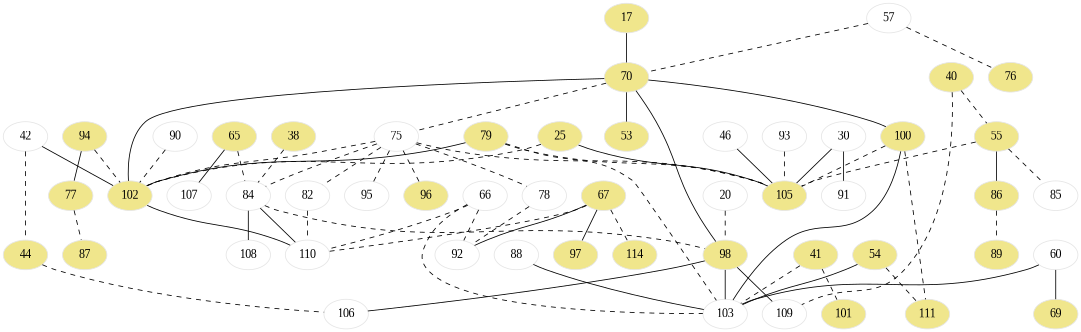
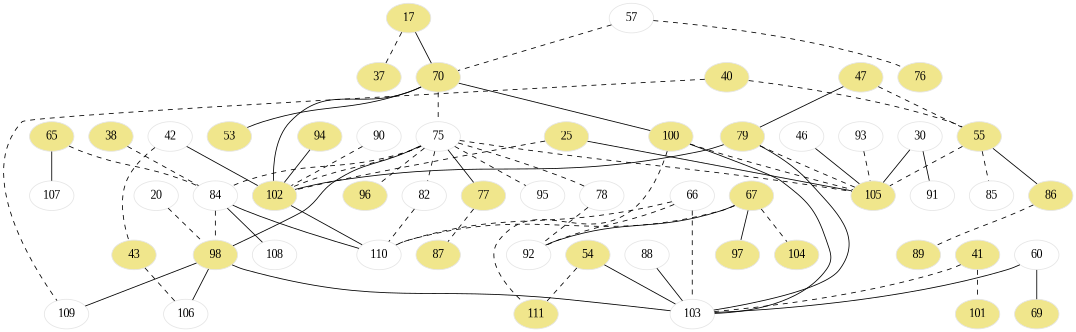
node "37": added
node "47": added
edge "70" -- "98": now "75" -- "98"
edge "94" -- "77": now "75" -- "77"
edge "94" -- "102": style dashed -> solid
edge "79" -- "103": style dashed -> solid
node "44": label "44" -> "43"
node "114": label "114" -> "104"
